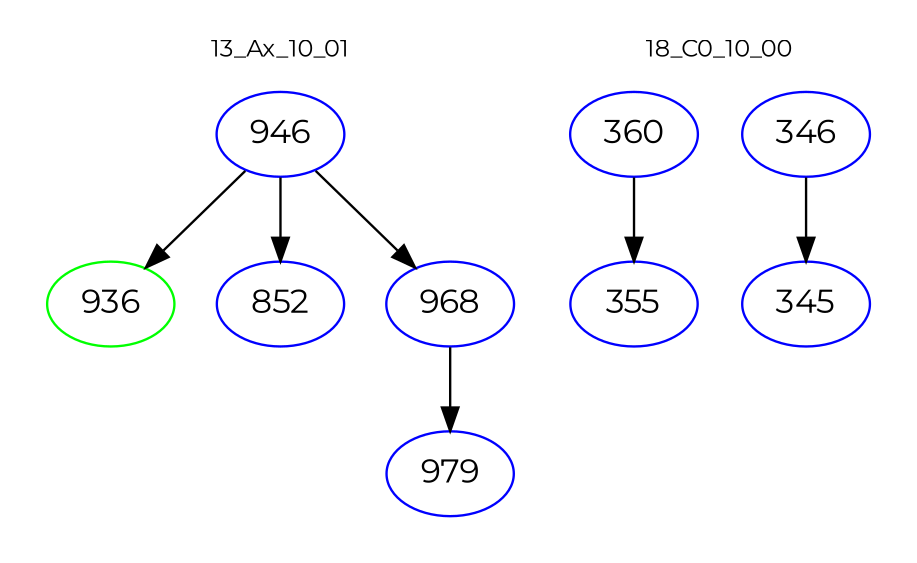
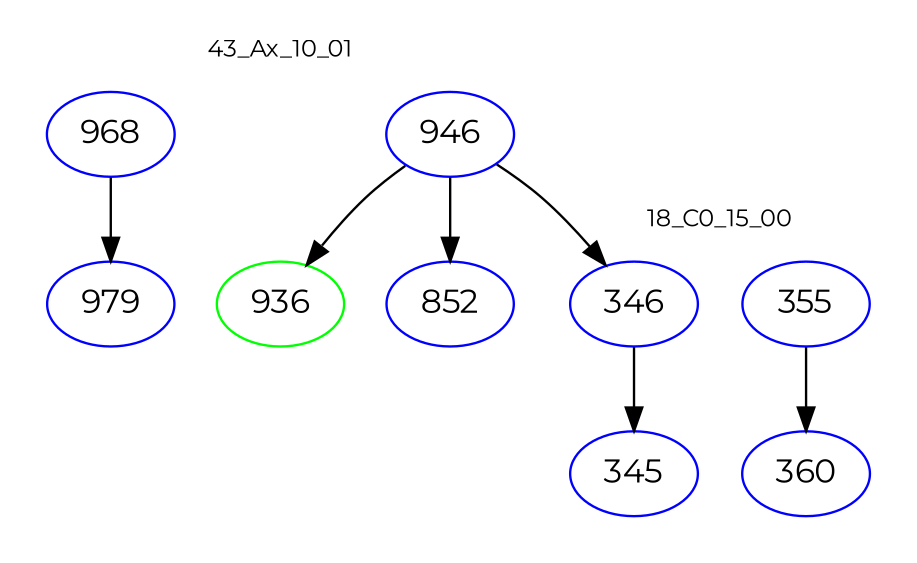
cluster "13_Ax_10_01": label "13_Ax_10_01" -> "43_Ax_10_01"
cluster "18_C0_10_00": label "18_C0_10_00" -> "18_C0_15_00"
edge "360" -> "355": reversed
edge "946" -> "968": now "946" -> "346"
